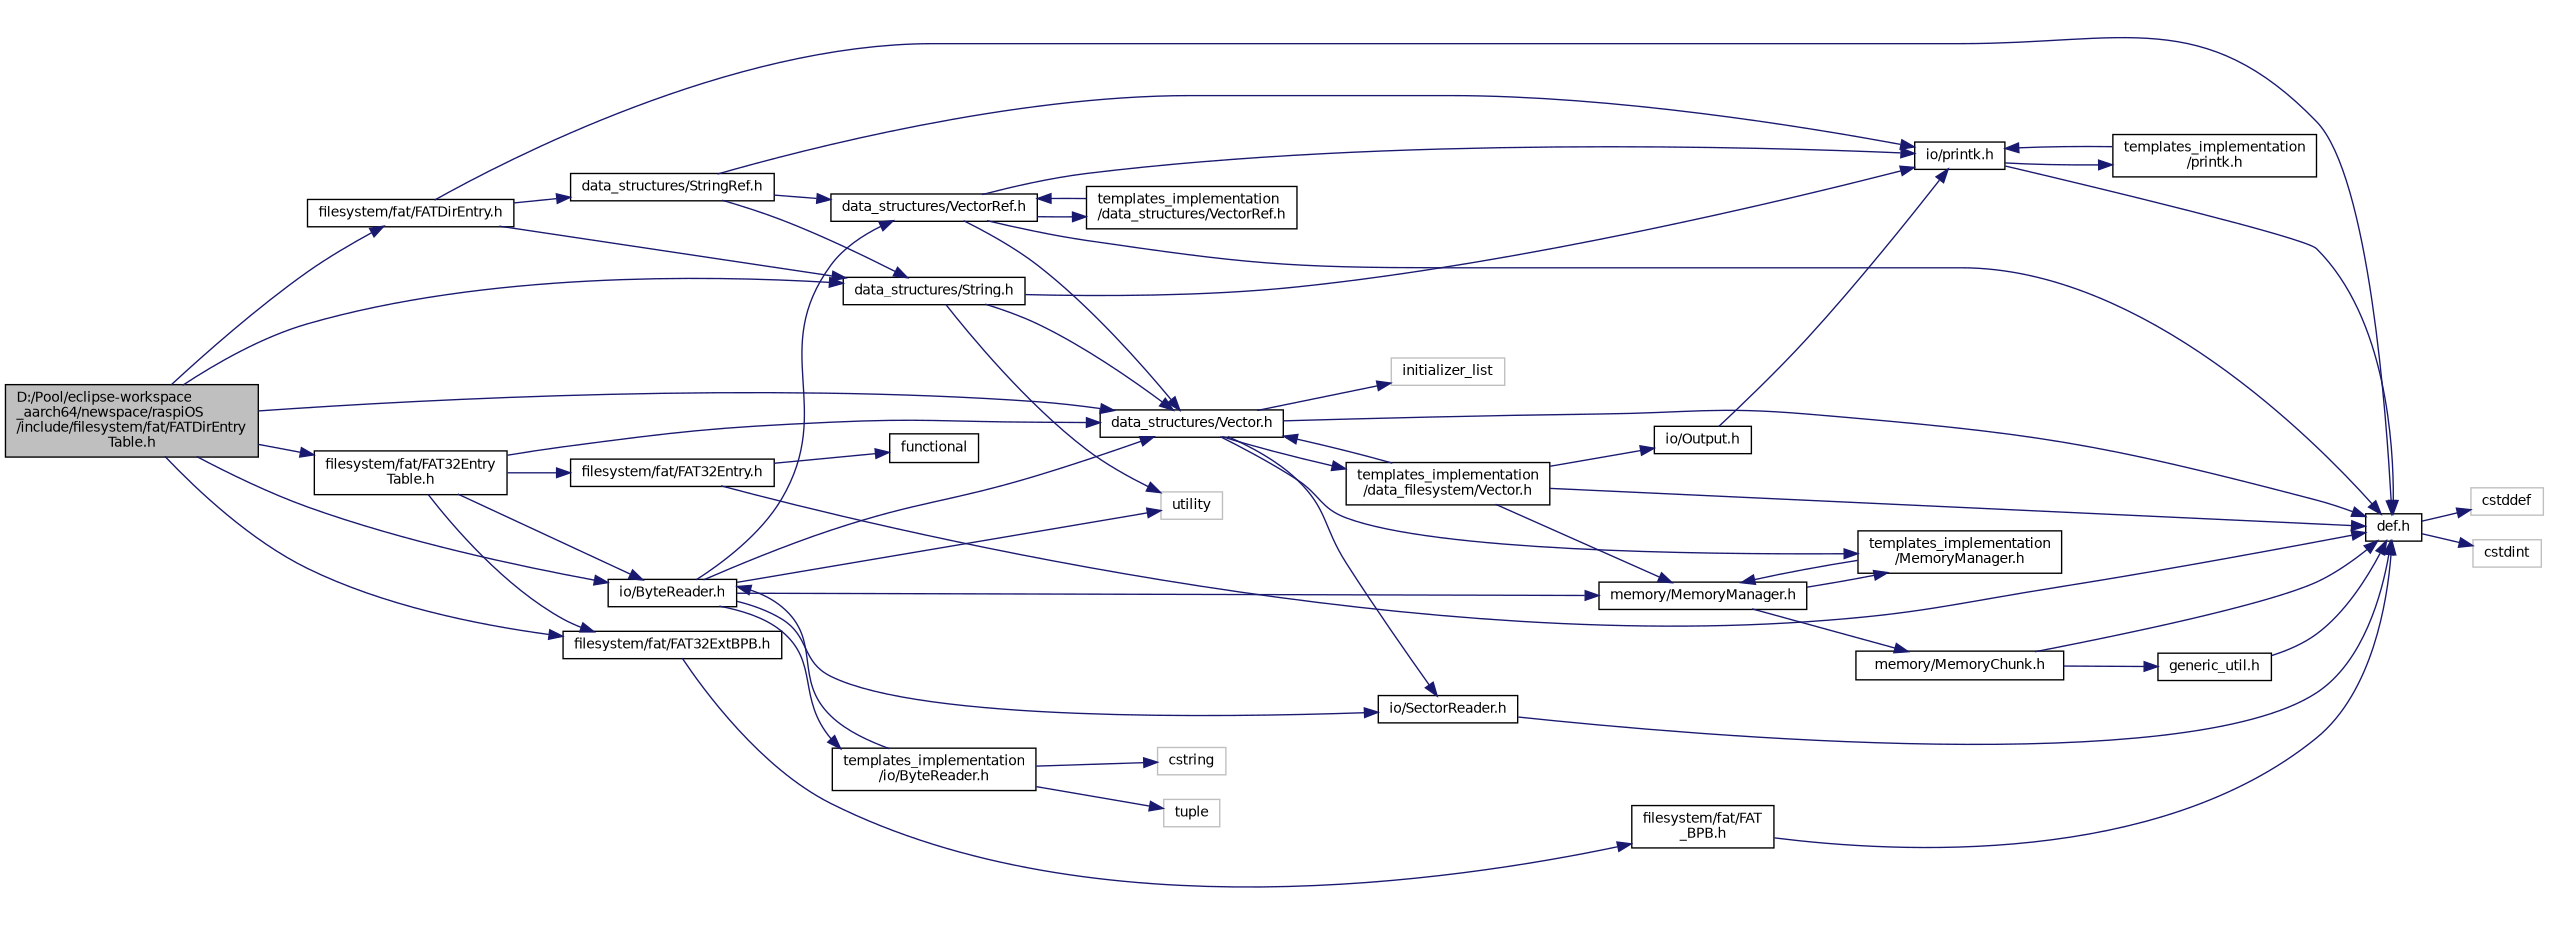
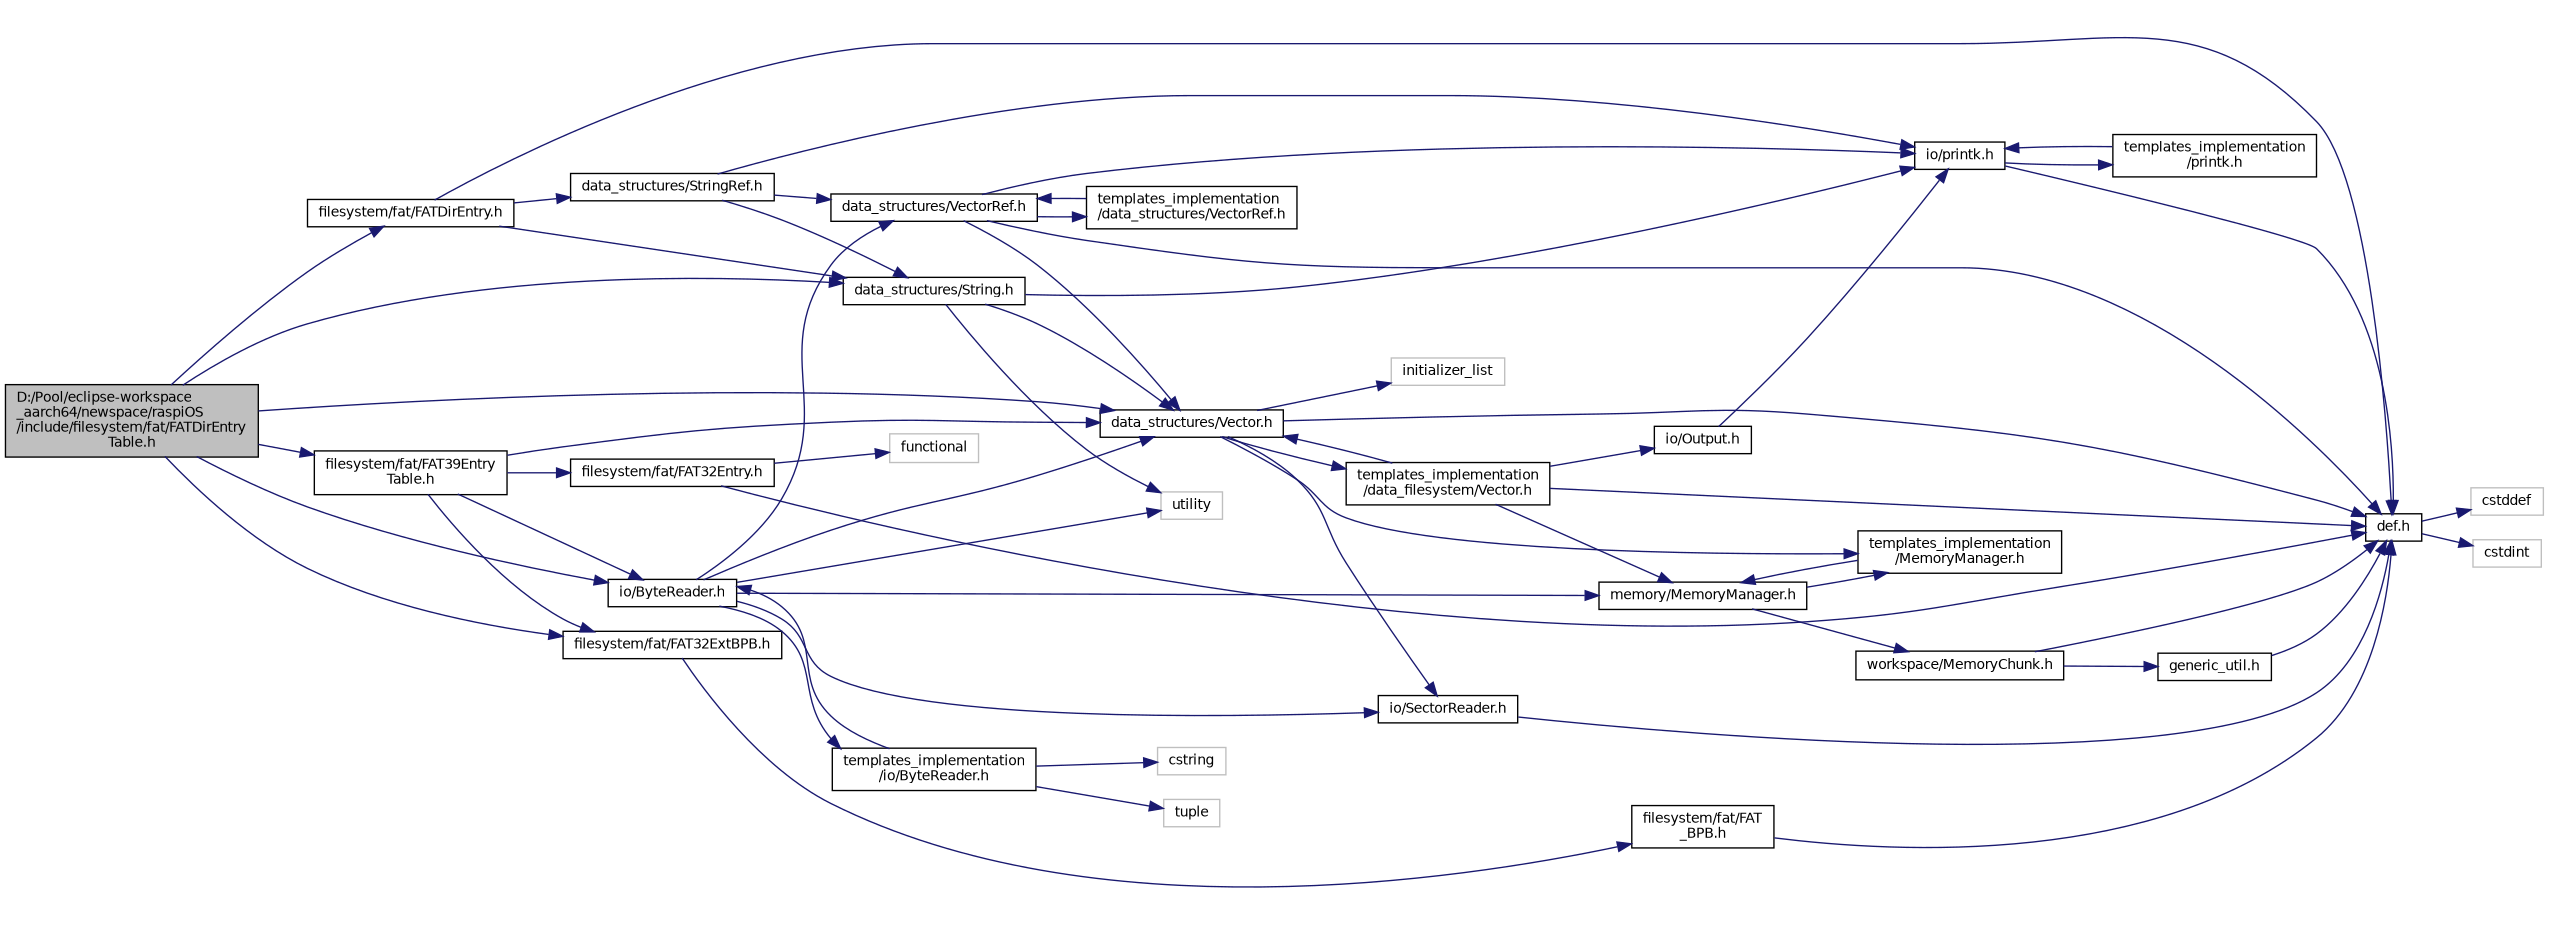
node "functional": color black -> grey75
node "filesystem/fat/FAT32Entry Table.h": label "filesystem/fat/FAT32Entry Table.h" -> "filesystem/fat/FAT39Entry Table.h"
node "memory/MemoryChunk.h": label "memory/MemoryChunk.h" -> "workspace/MemoryChunk.h"
